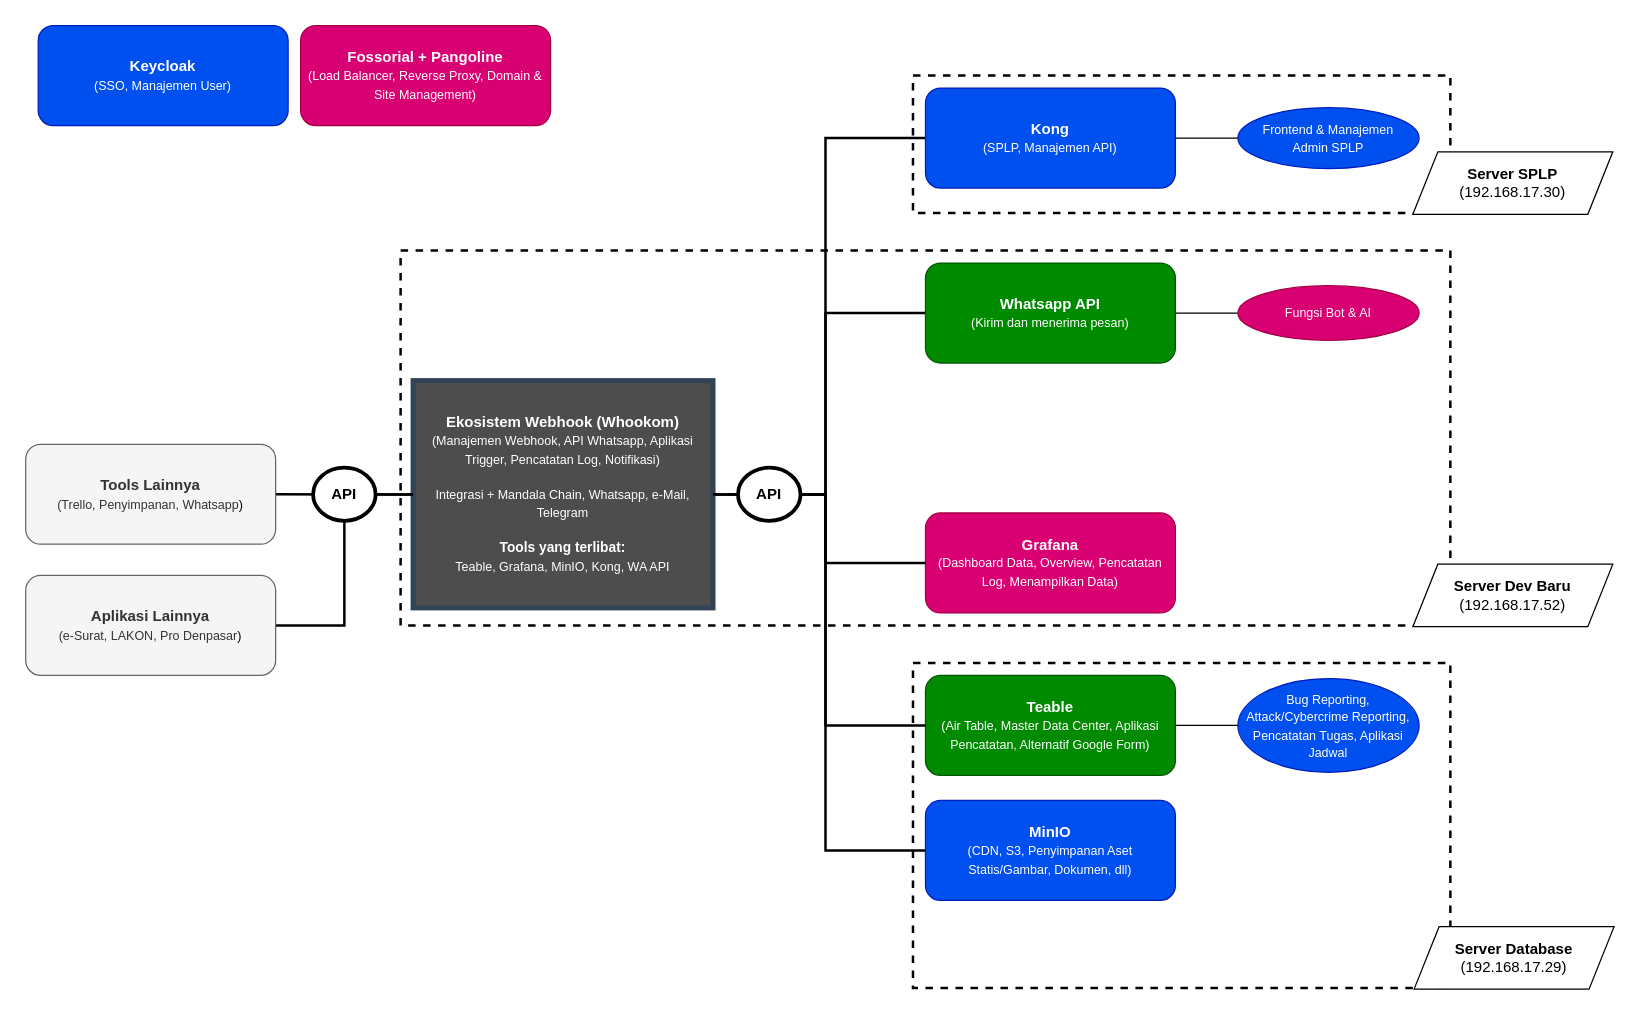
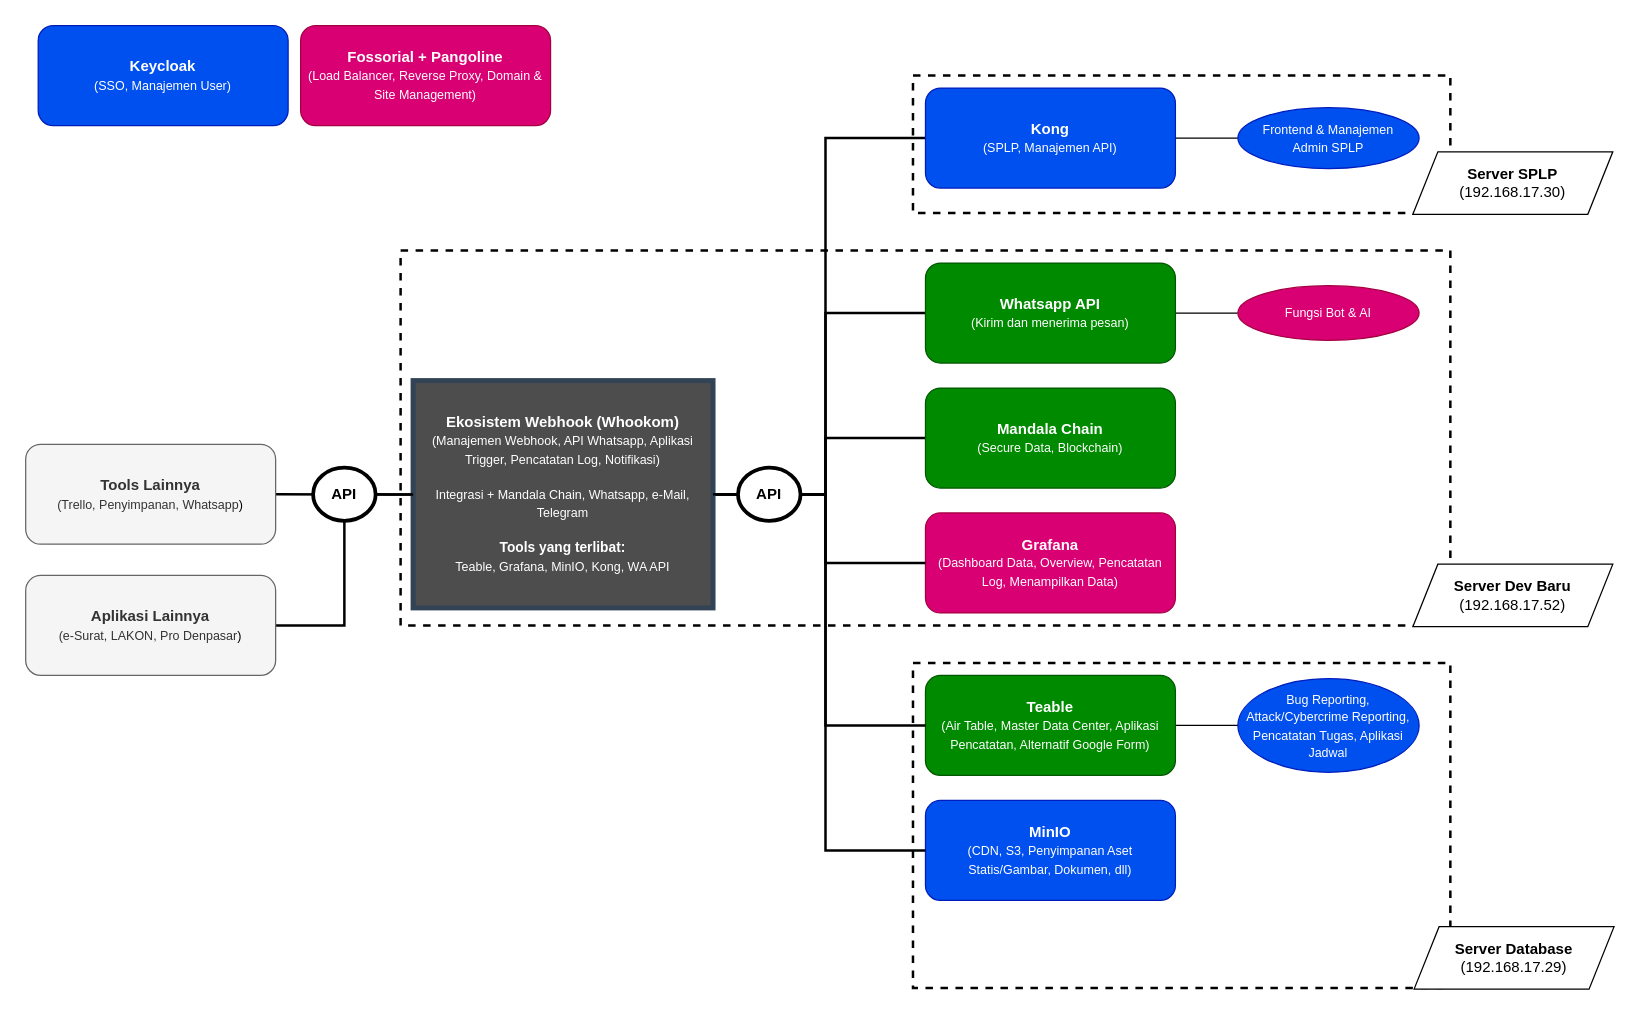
edge "Mandala Chain (Secure Data, Blockchain)" -- "Ekosistem Webhook (Whookom) (Manajemen Webhook, API Whatsapp, Aplikasi Trigger, Pencatatan Log, Notifikasi) Integrasi + Mandala Chain, Whatsapp, e-Mail, Telegram Tools yang terlibat: Teable, Grafana, MinIO, Kong, WA API": added
node "Mandala Chain (Secure Data, Blockchain)": added
